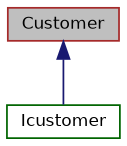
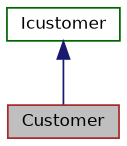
edge "Icustomer" -> "Customer": reversed
